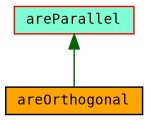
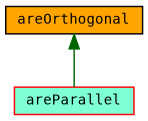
edge "areOrthogonal" -> "areParallel": reversed
